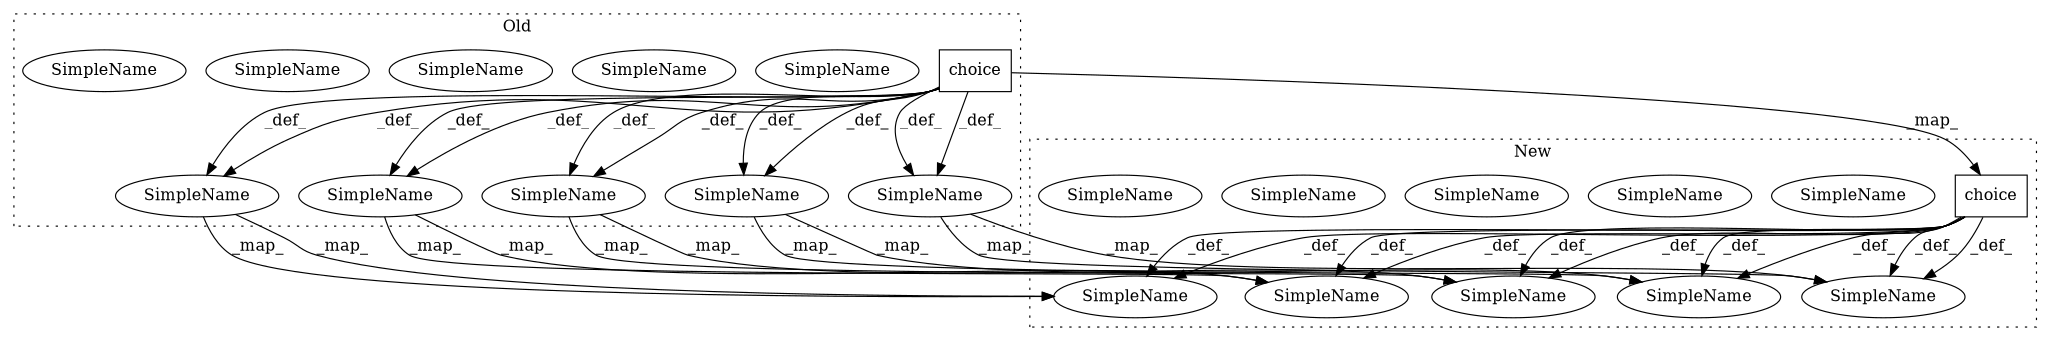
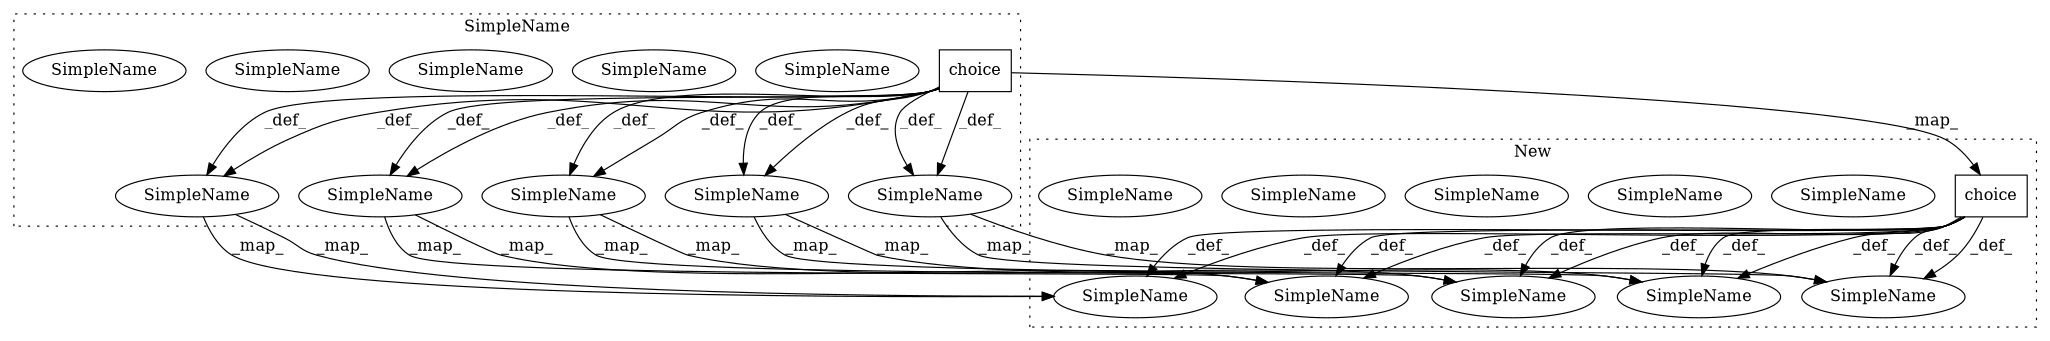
cluster "Old": label "Old" -> "SimpleName"
